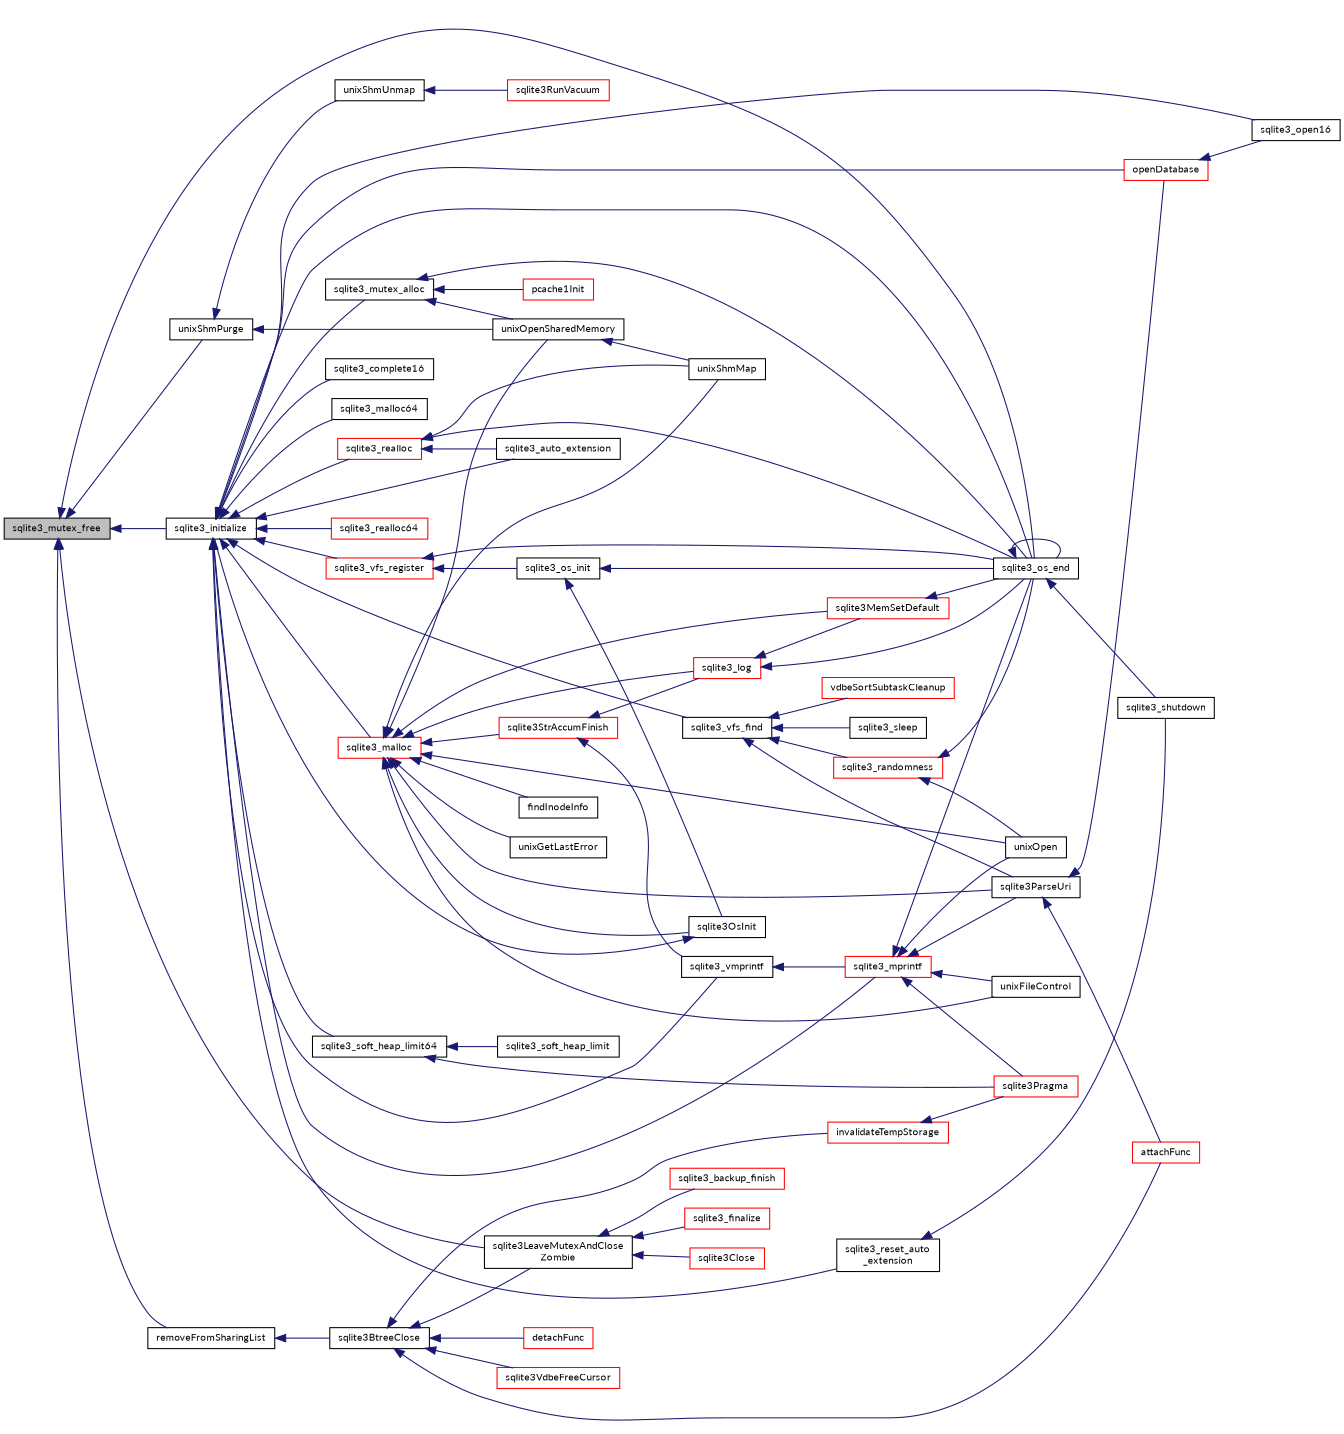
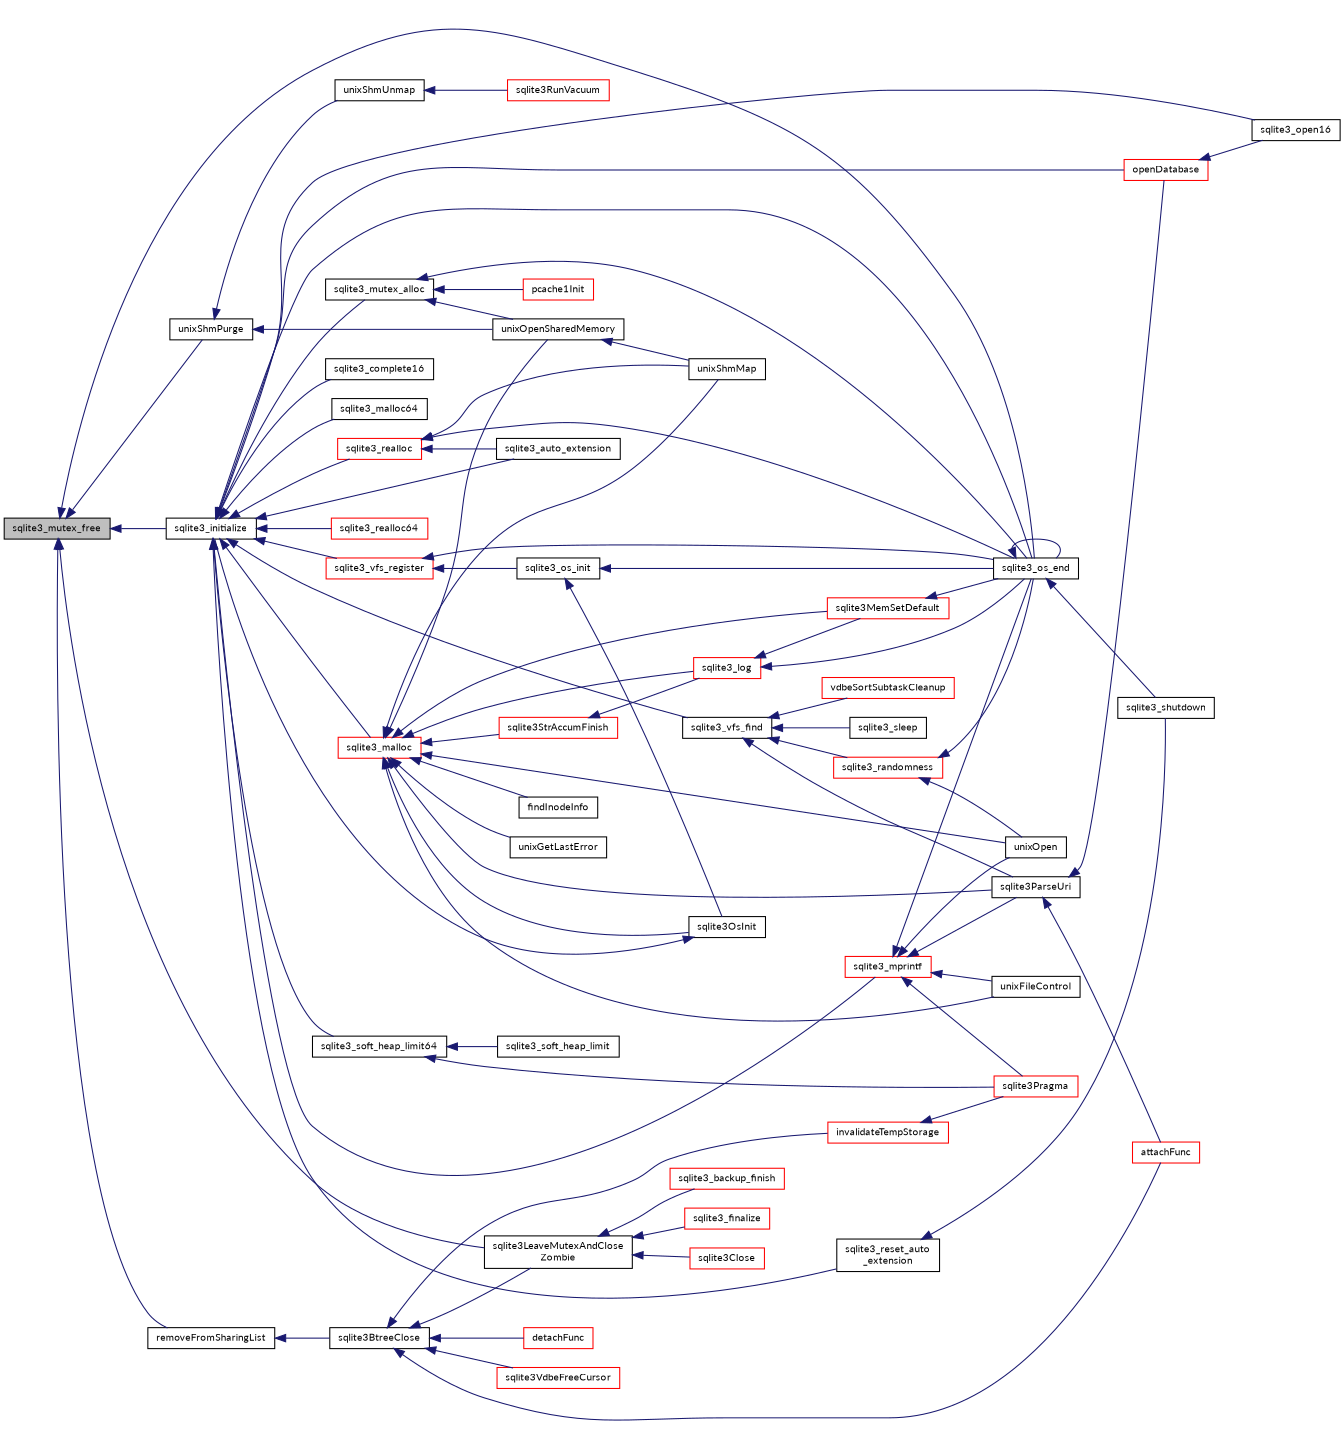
node "sqlite3_vmprintf": removed
